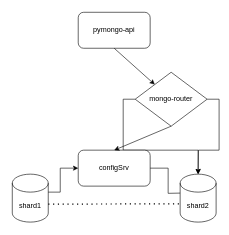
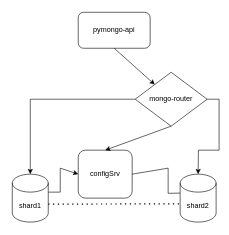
edge "mongo-router" -> "shard2": now "mongo-router" -> "shard1"
node "configSrv": size 72x36 -> 54x48
